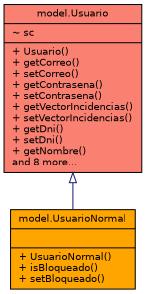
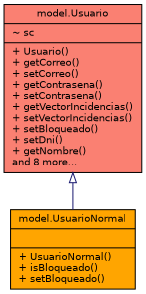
node "model.Usuario": text "+ getDni()" -> "+ setBloqueado()"
